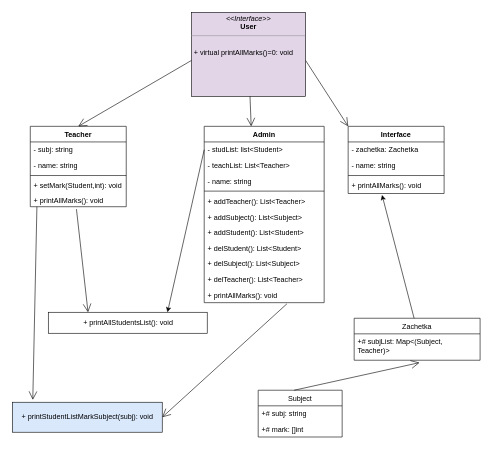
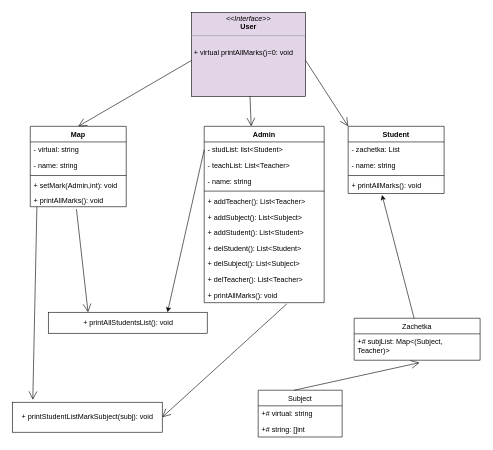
node "Teacher": label "Teacher" -> "Map"
node "Interface": label "Interface" -> "Student"
node "- subj: string": label "- subj: string" -> "- virtual: string"
node "- zachetka: Zachetka": label "- zachetka: Zachetka" -> "- zachetka: List"
node "+ setMark(Student,int): void": label "+ setMark(Student,int): void" -> "+ setMark(Admin,int): void"
node "+# subj: string": label "+# subj: string" -> "+# virtual: string"
node "+ printStudentListMarkSubject(subj): void": fillcolor #dae8fc -> #ffffff
node "+# mark: []int": label "+# mark: []int" -> "+# string: []int"
